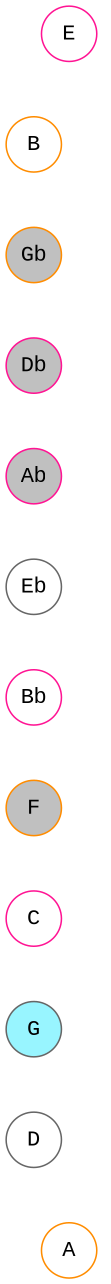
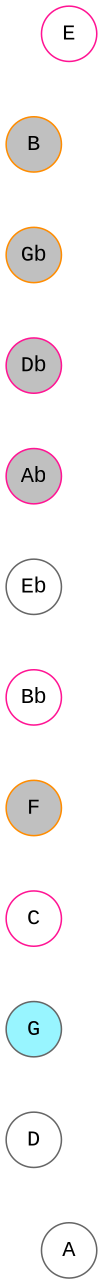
node "B": fillcolor white -> gray
node "A": color darkorange -> gray40
